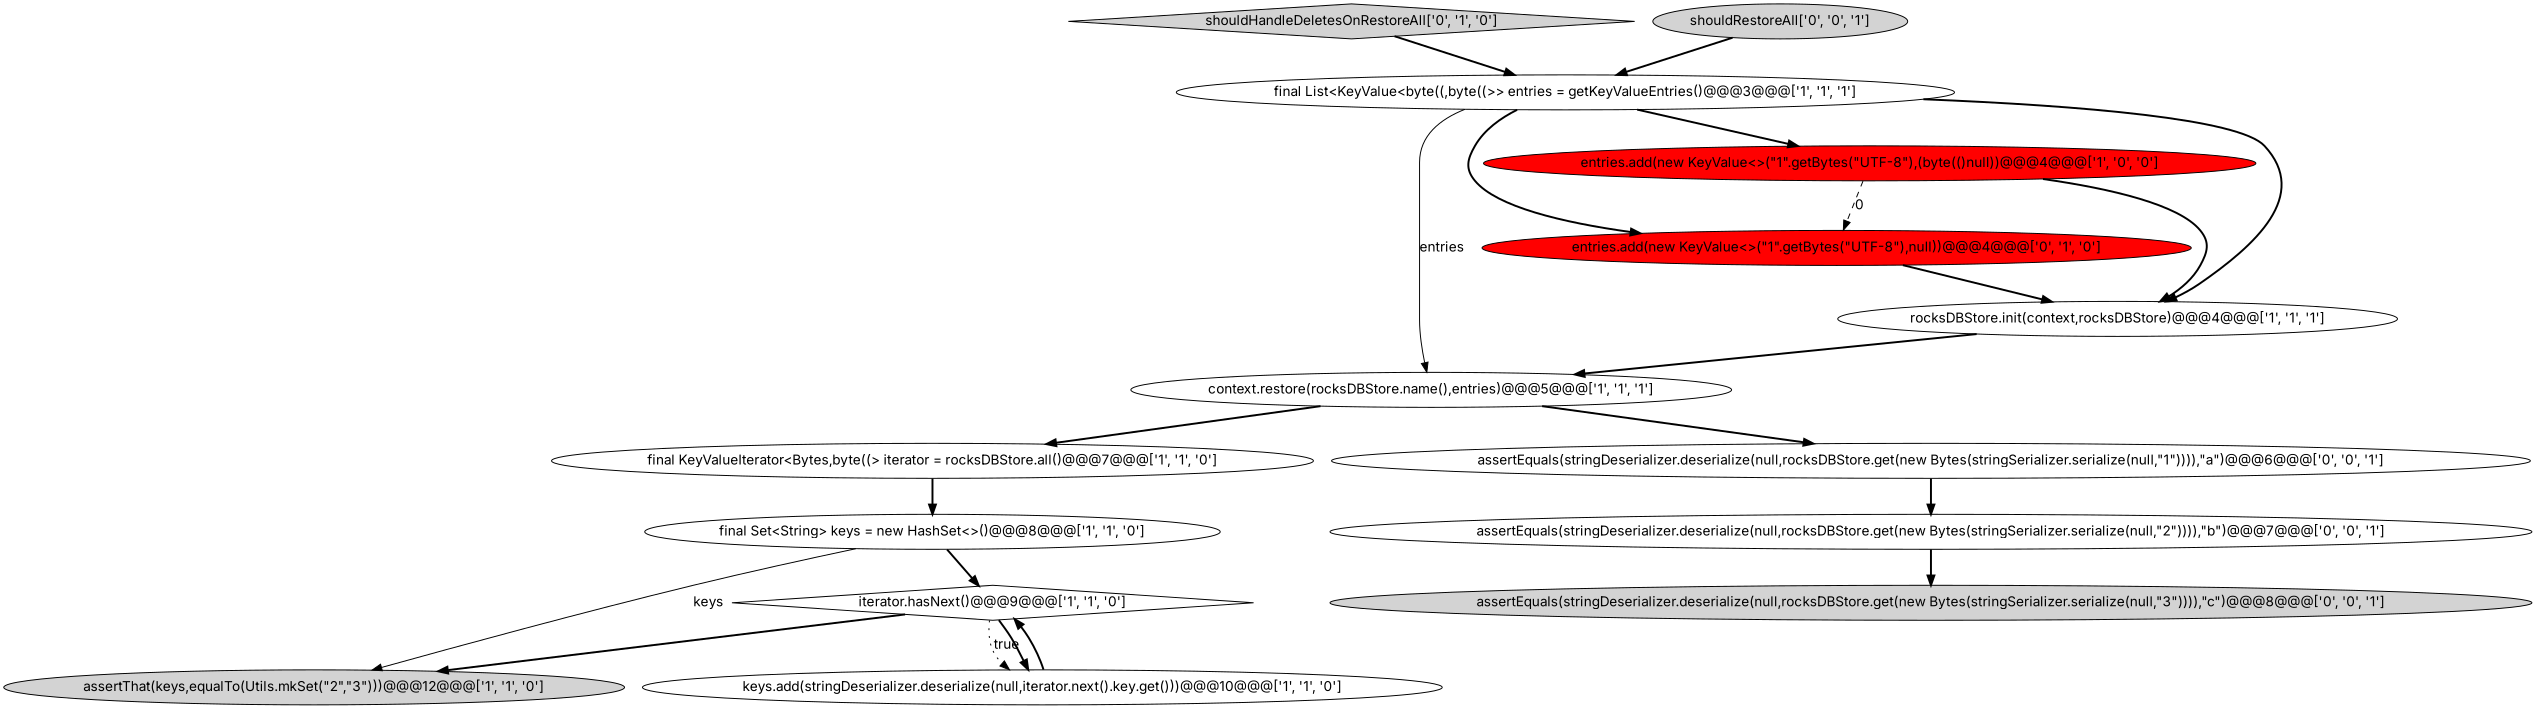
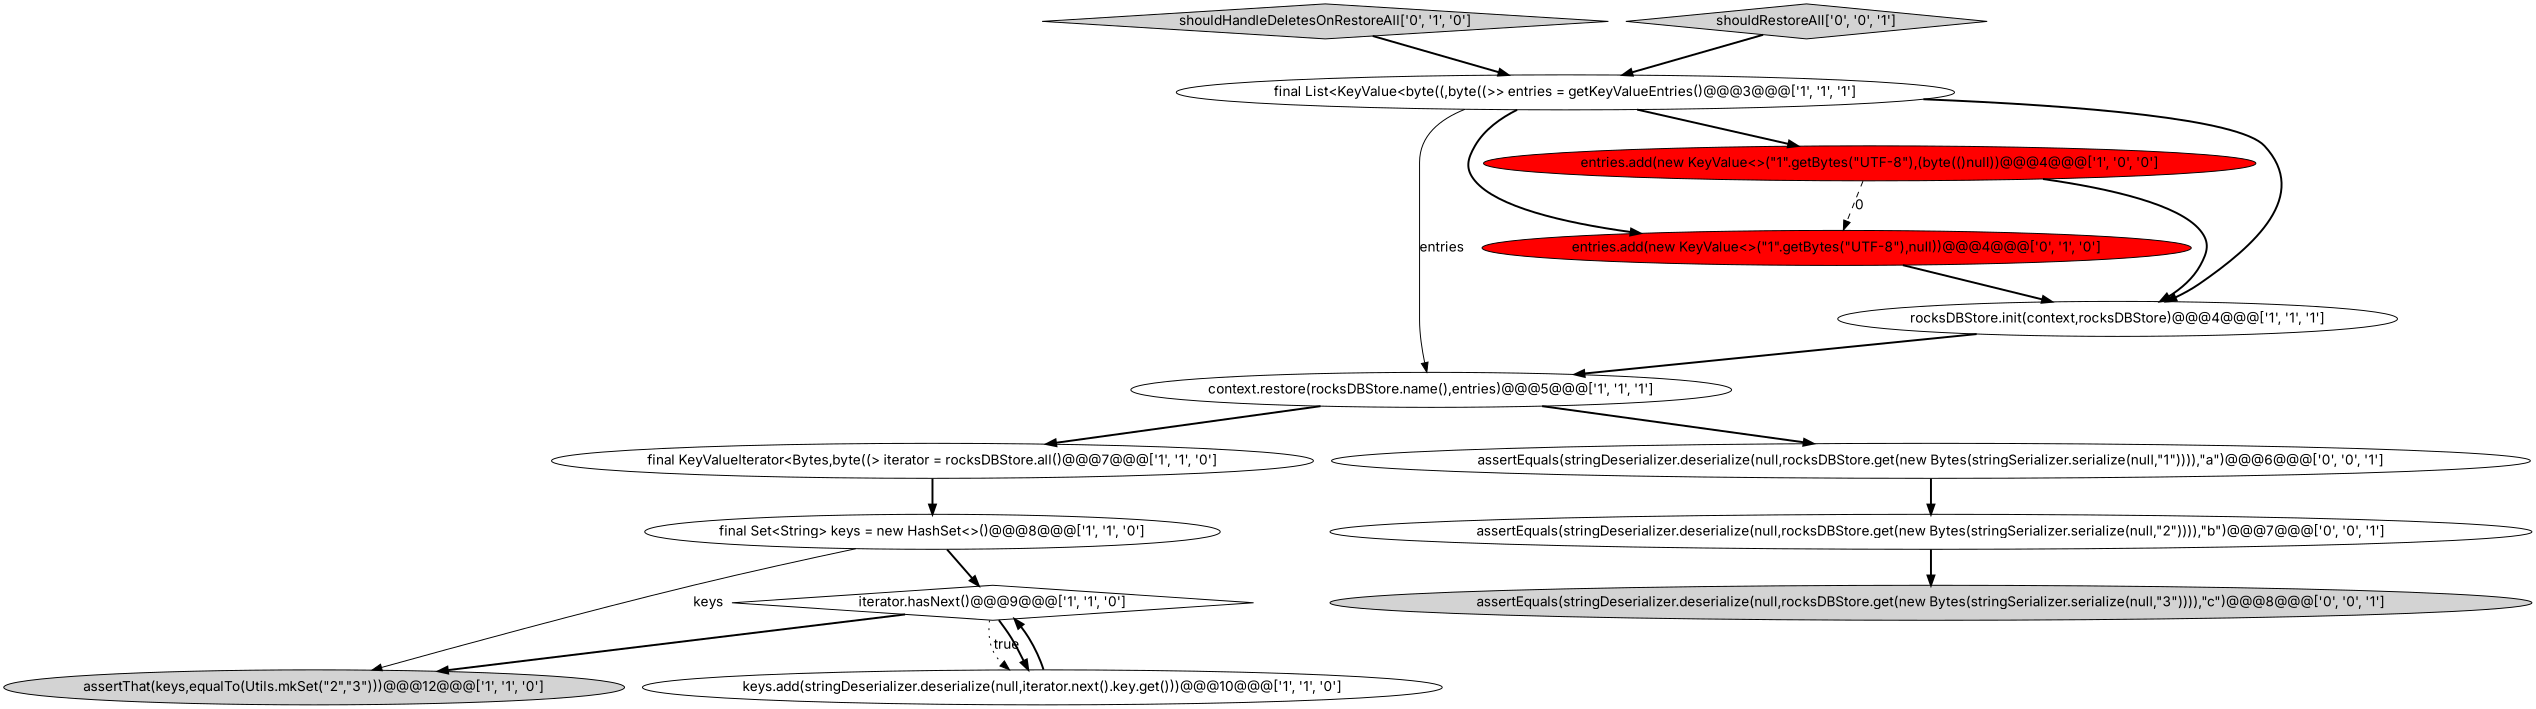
node "shouldRestoreAll['0', '0', '1']": shape ellipse -> diamond
